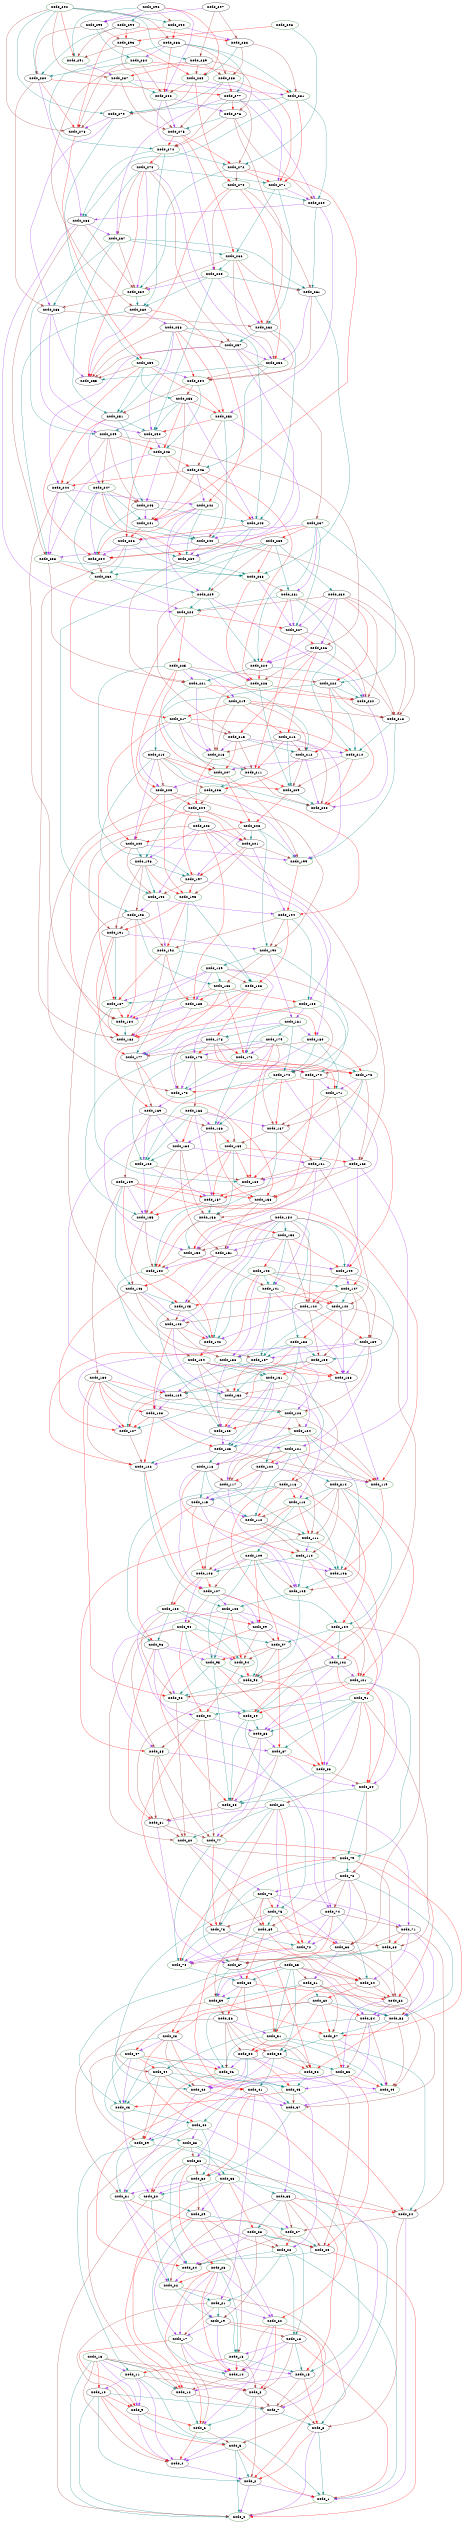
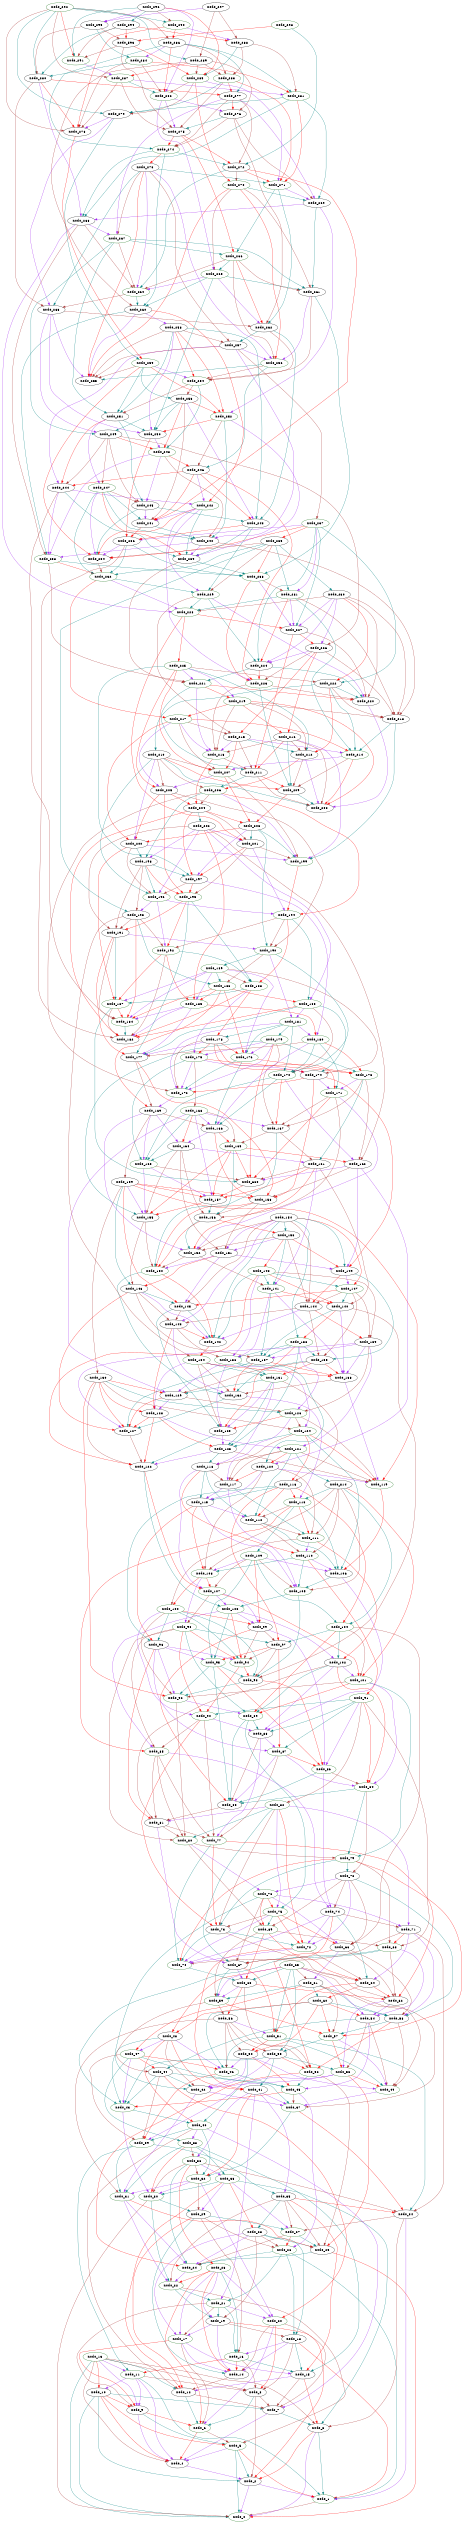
node "nodo_160": label "nodo_160" -> "nodo_660"
